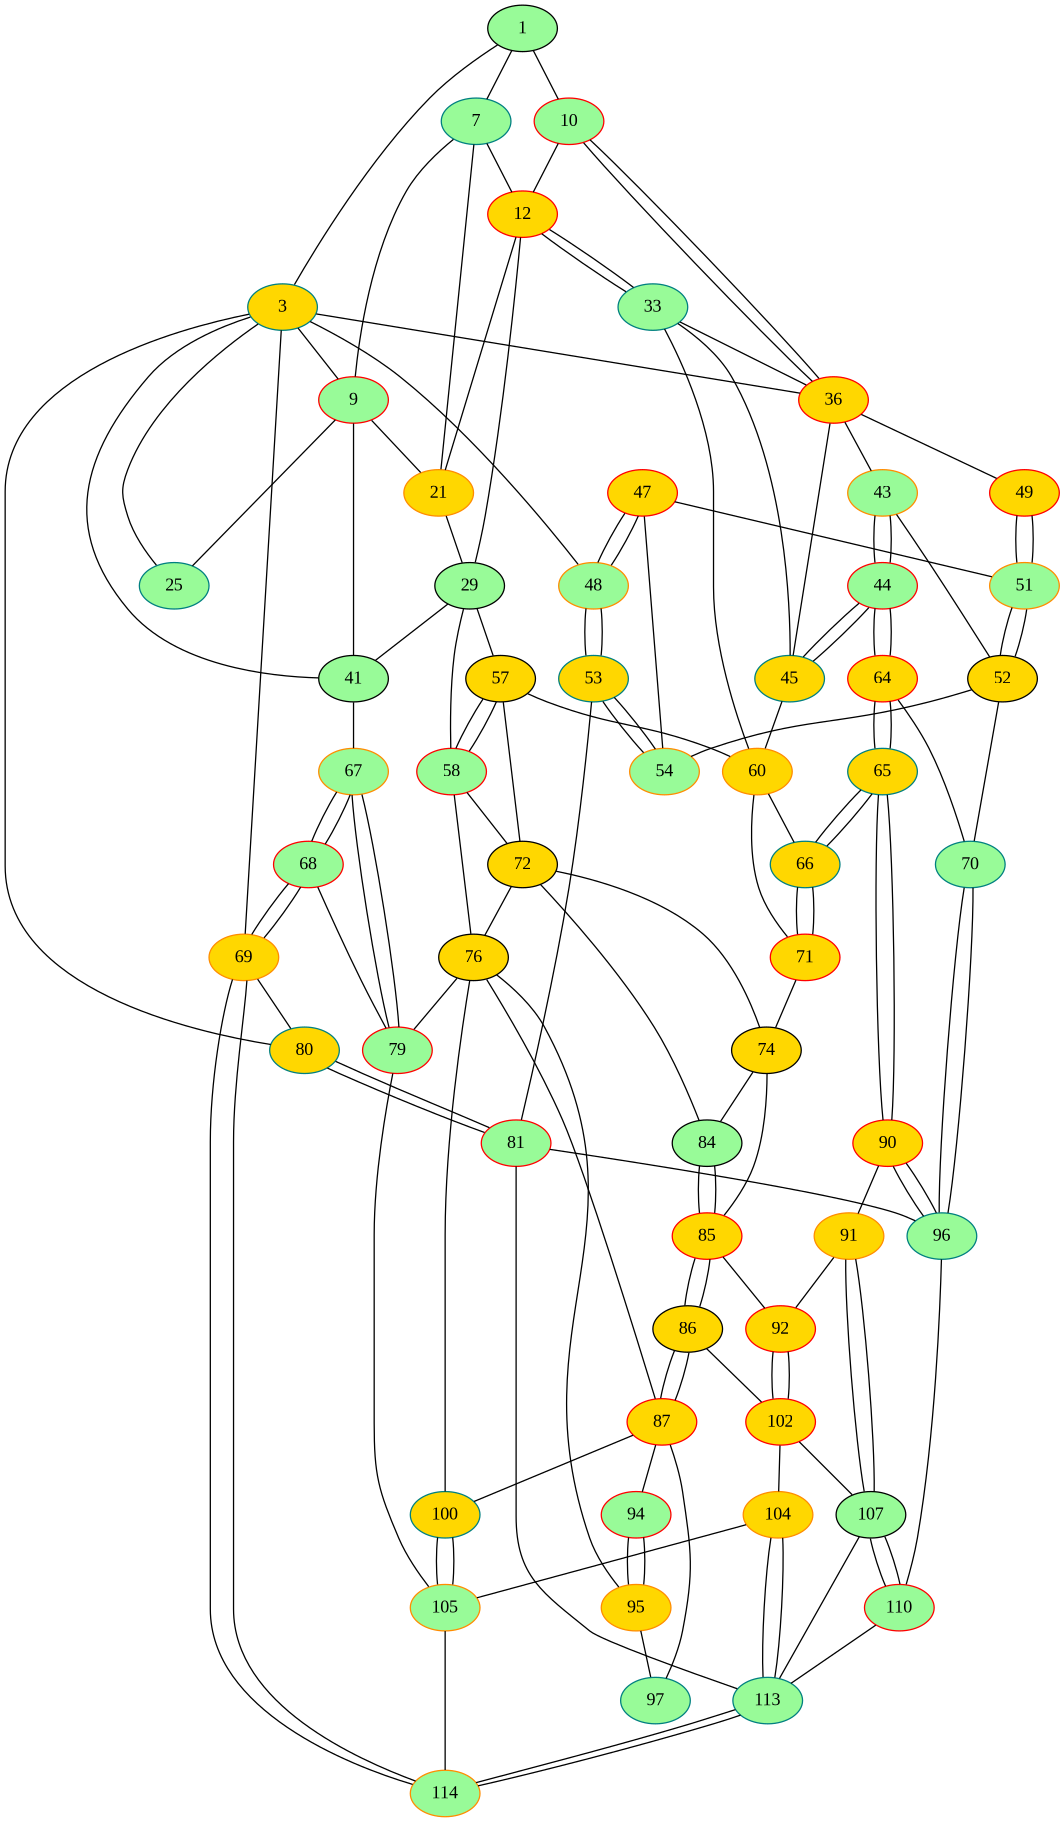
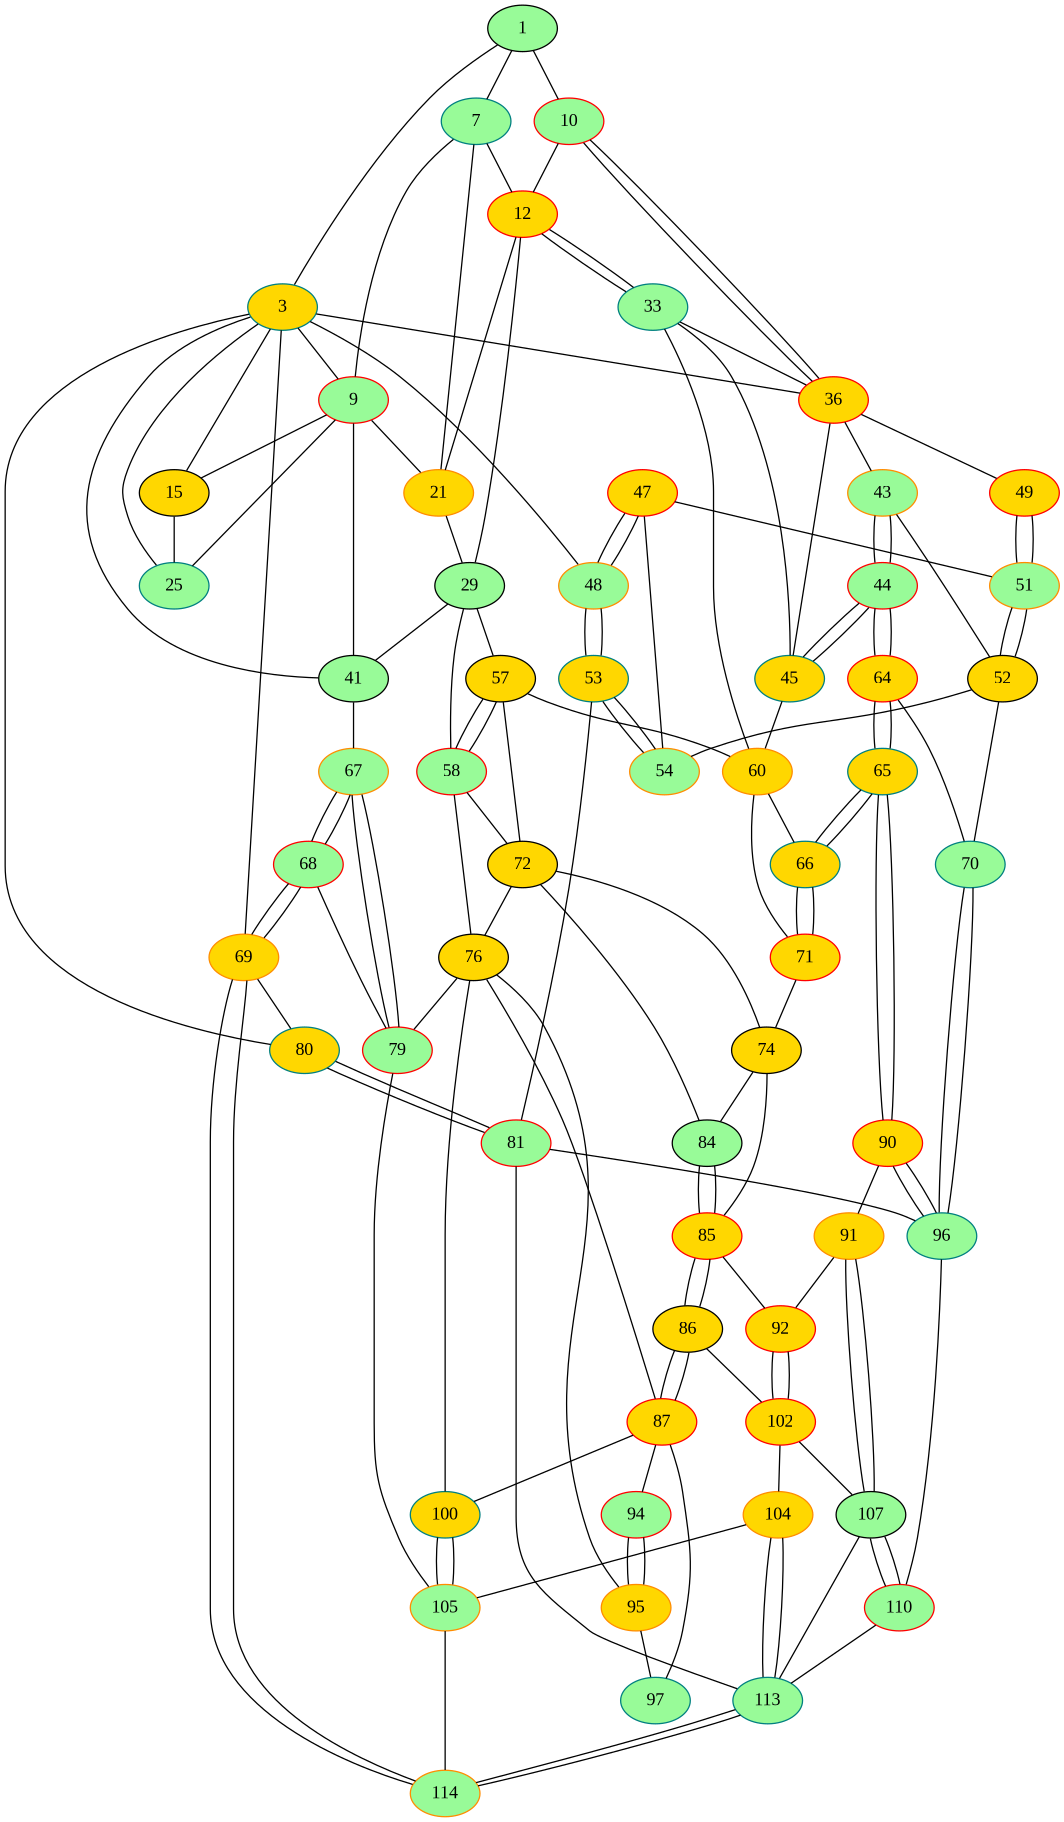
node "15": added
